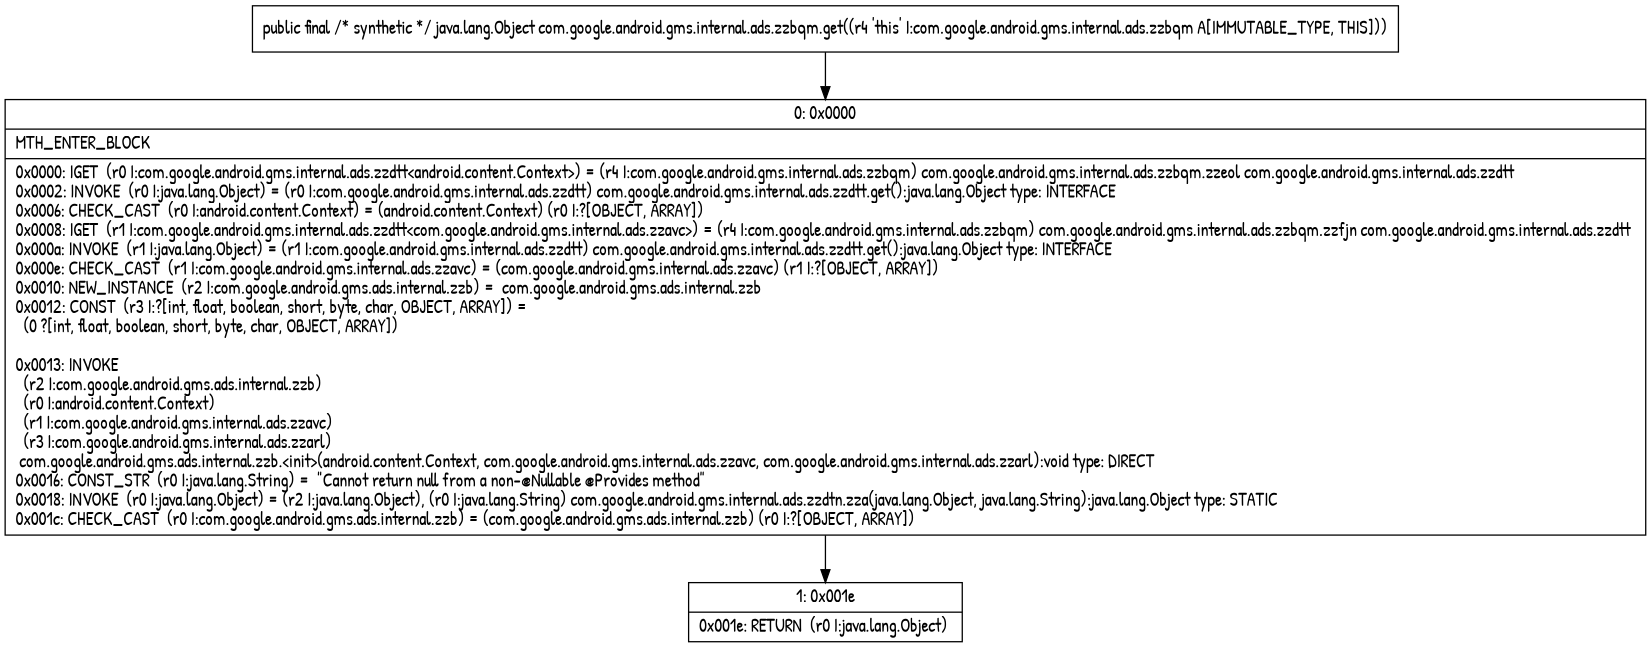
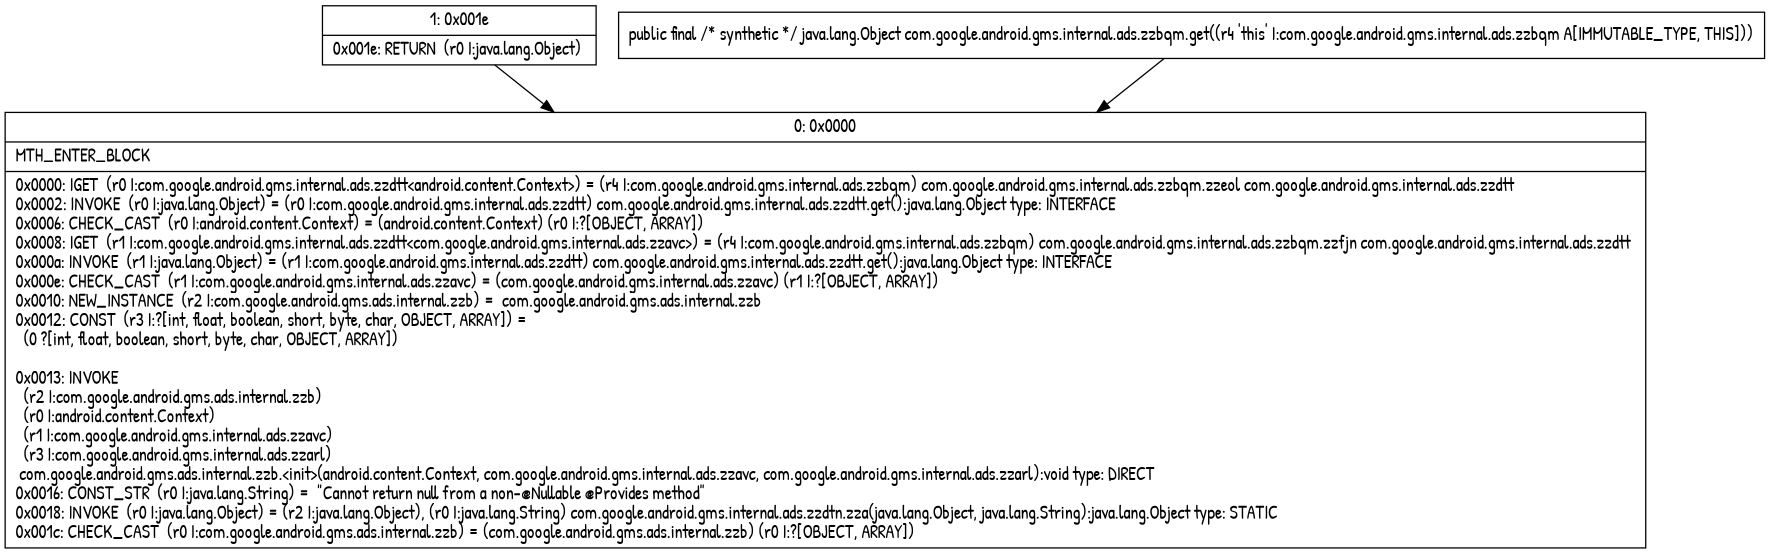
edge "0: 0x0000" -> "1: 0x001e": reversed
